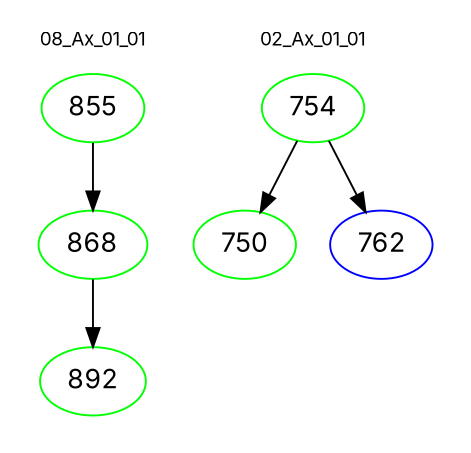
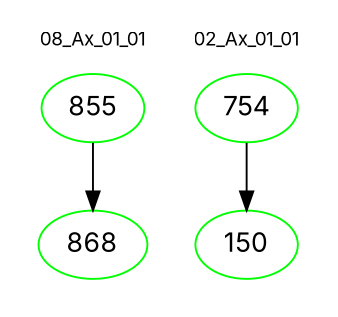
node "750": label "750" -> "150"
node "762": removed
node "892": removed
